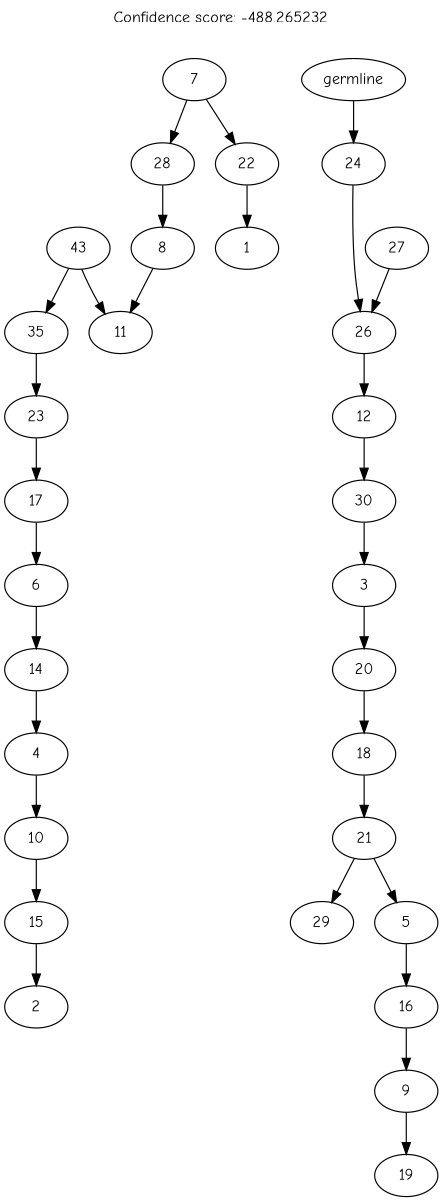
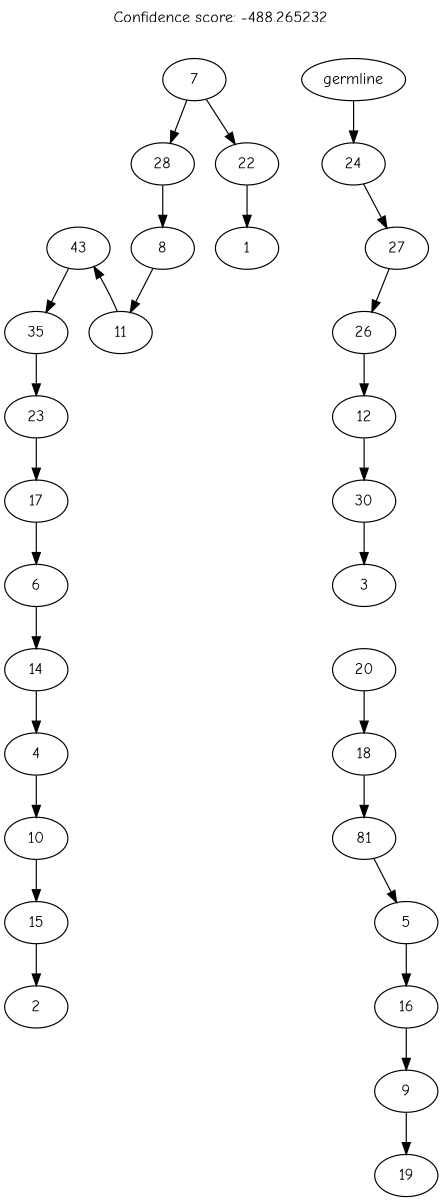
edge "24" -> "26": now "24" -> "27"
edge "43" -> "11": reversed
edge "3" -> "20": removed
node "21": label "21" -> "81"
node "29": removed
